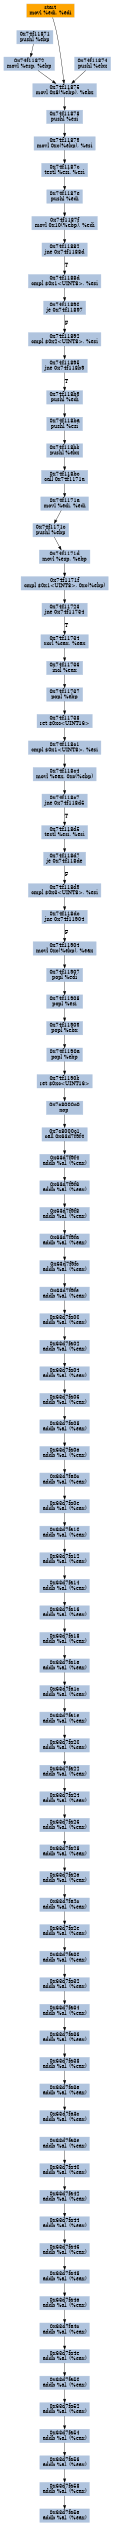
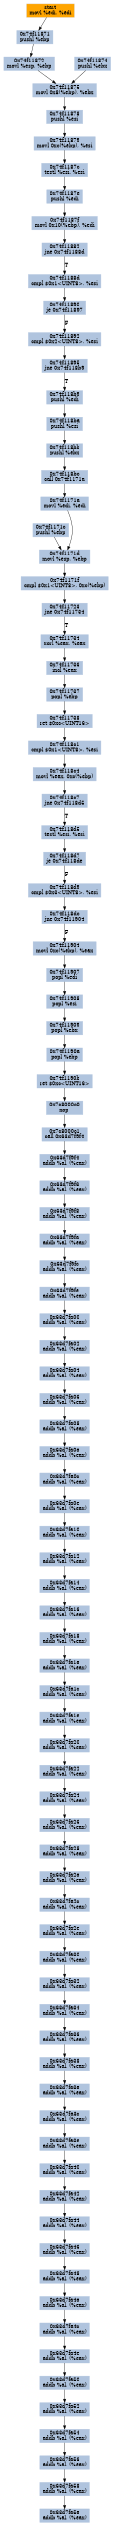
edge "start movl %edi, %edi" -> "0x74f11875 movl 0x8(%ebp), %ebx": now "start movl %edi, %edi" -> "0x74f11871 pushl %ebp"
edge "0x74f1171a movl %edi, %edi" -> "0x74f1171c pushl %ebp": now "0x74f1171a movl %edi, %edi" -> "0x74f1171d movl %esp, %ebp"
edge "0x63d7fa3c addb %al, (%eax)" -> "0x63d7fa3e addb %al, (%eax)": added
